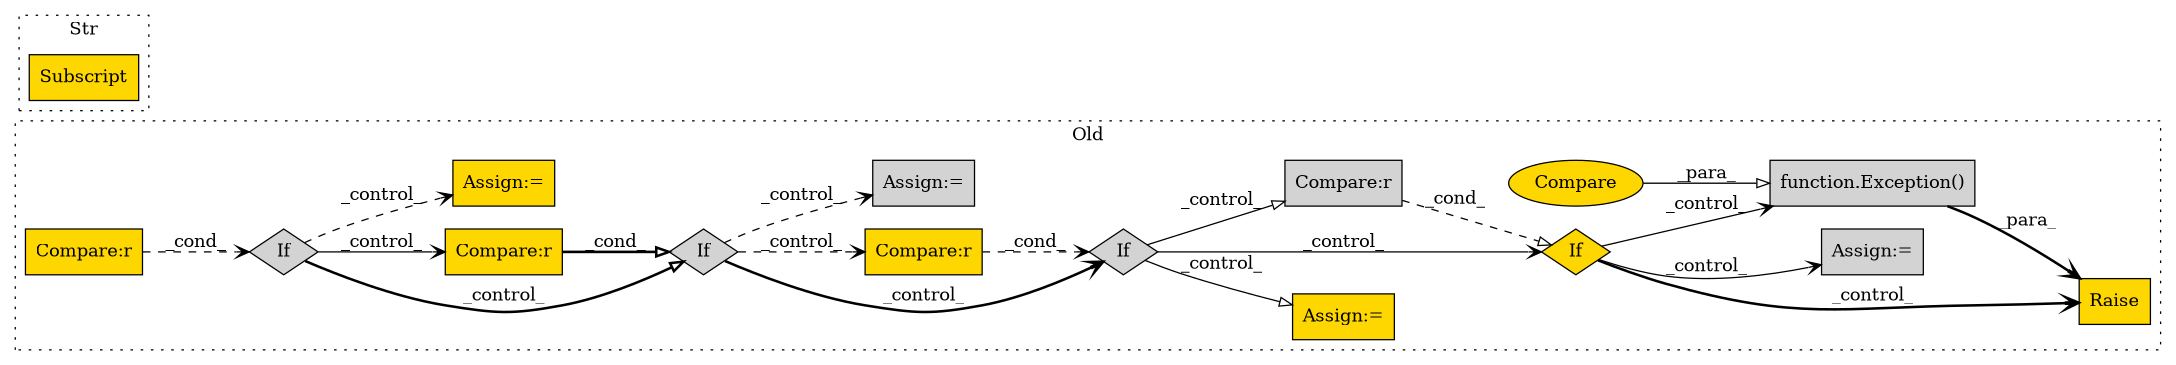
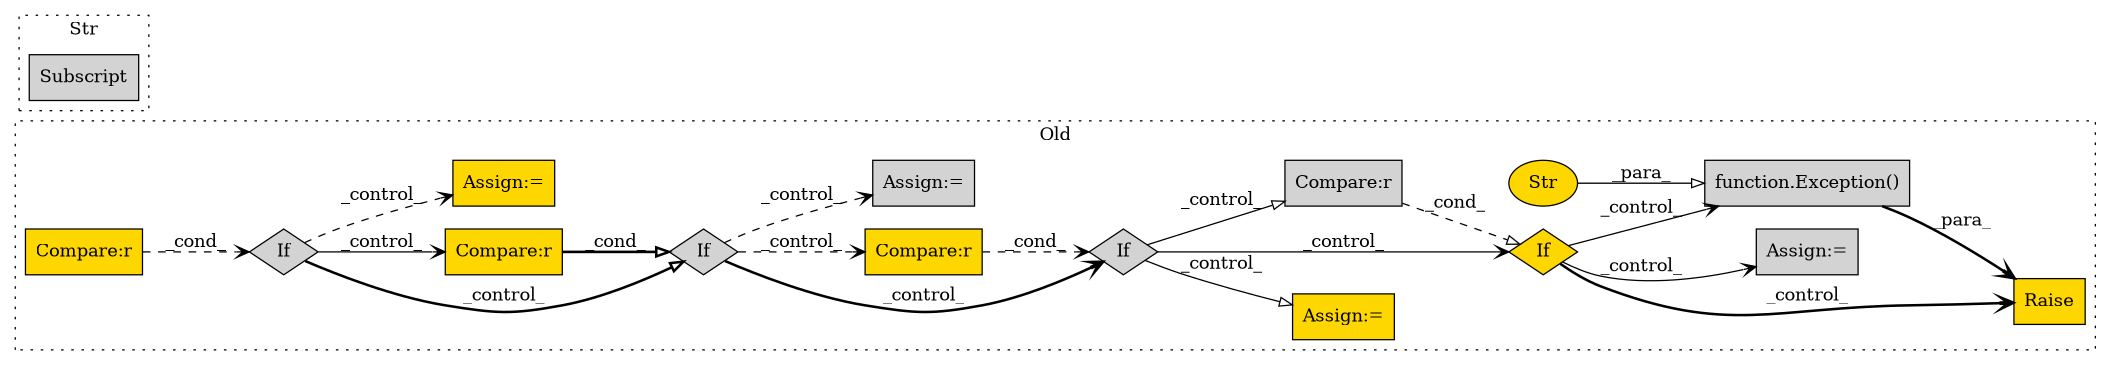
node "Subscript": fillcolor gold -> lightgrey
node "Compare": label "Compare" -> "Str"
